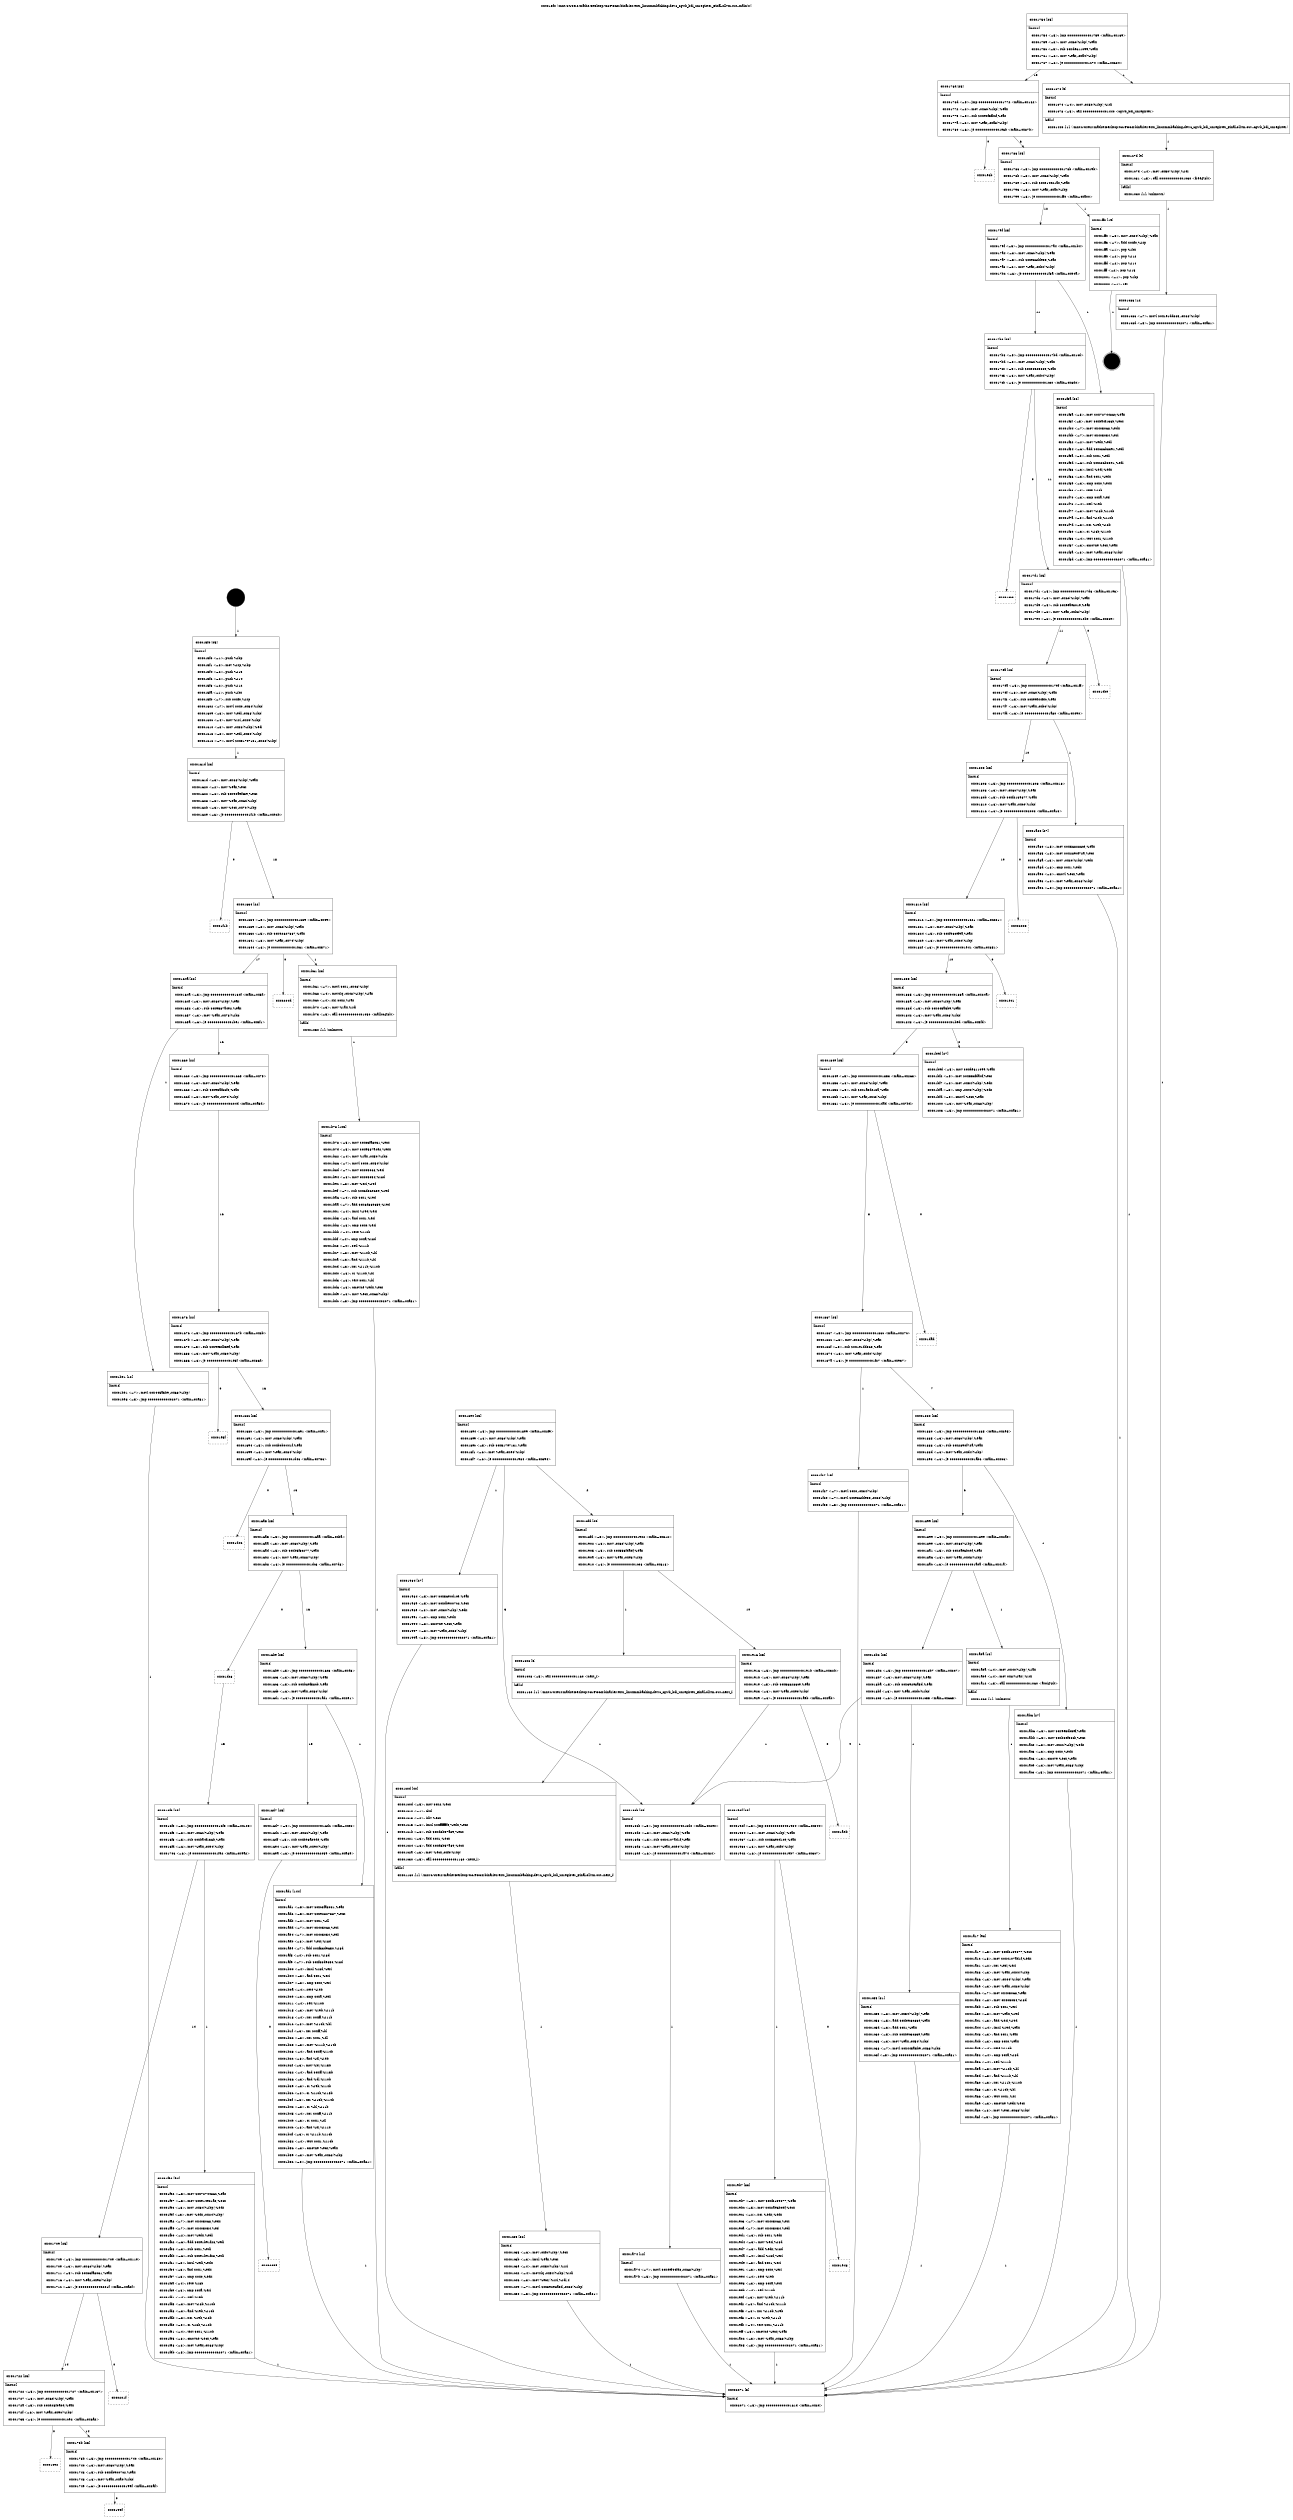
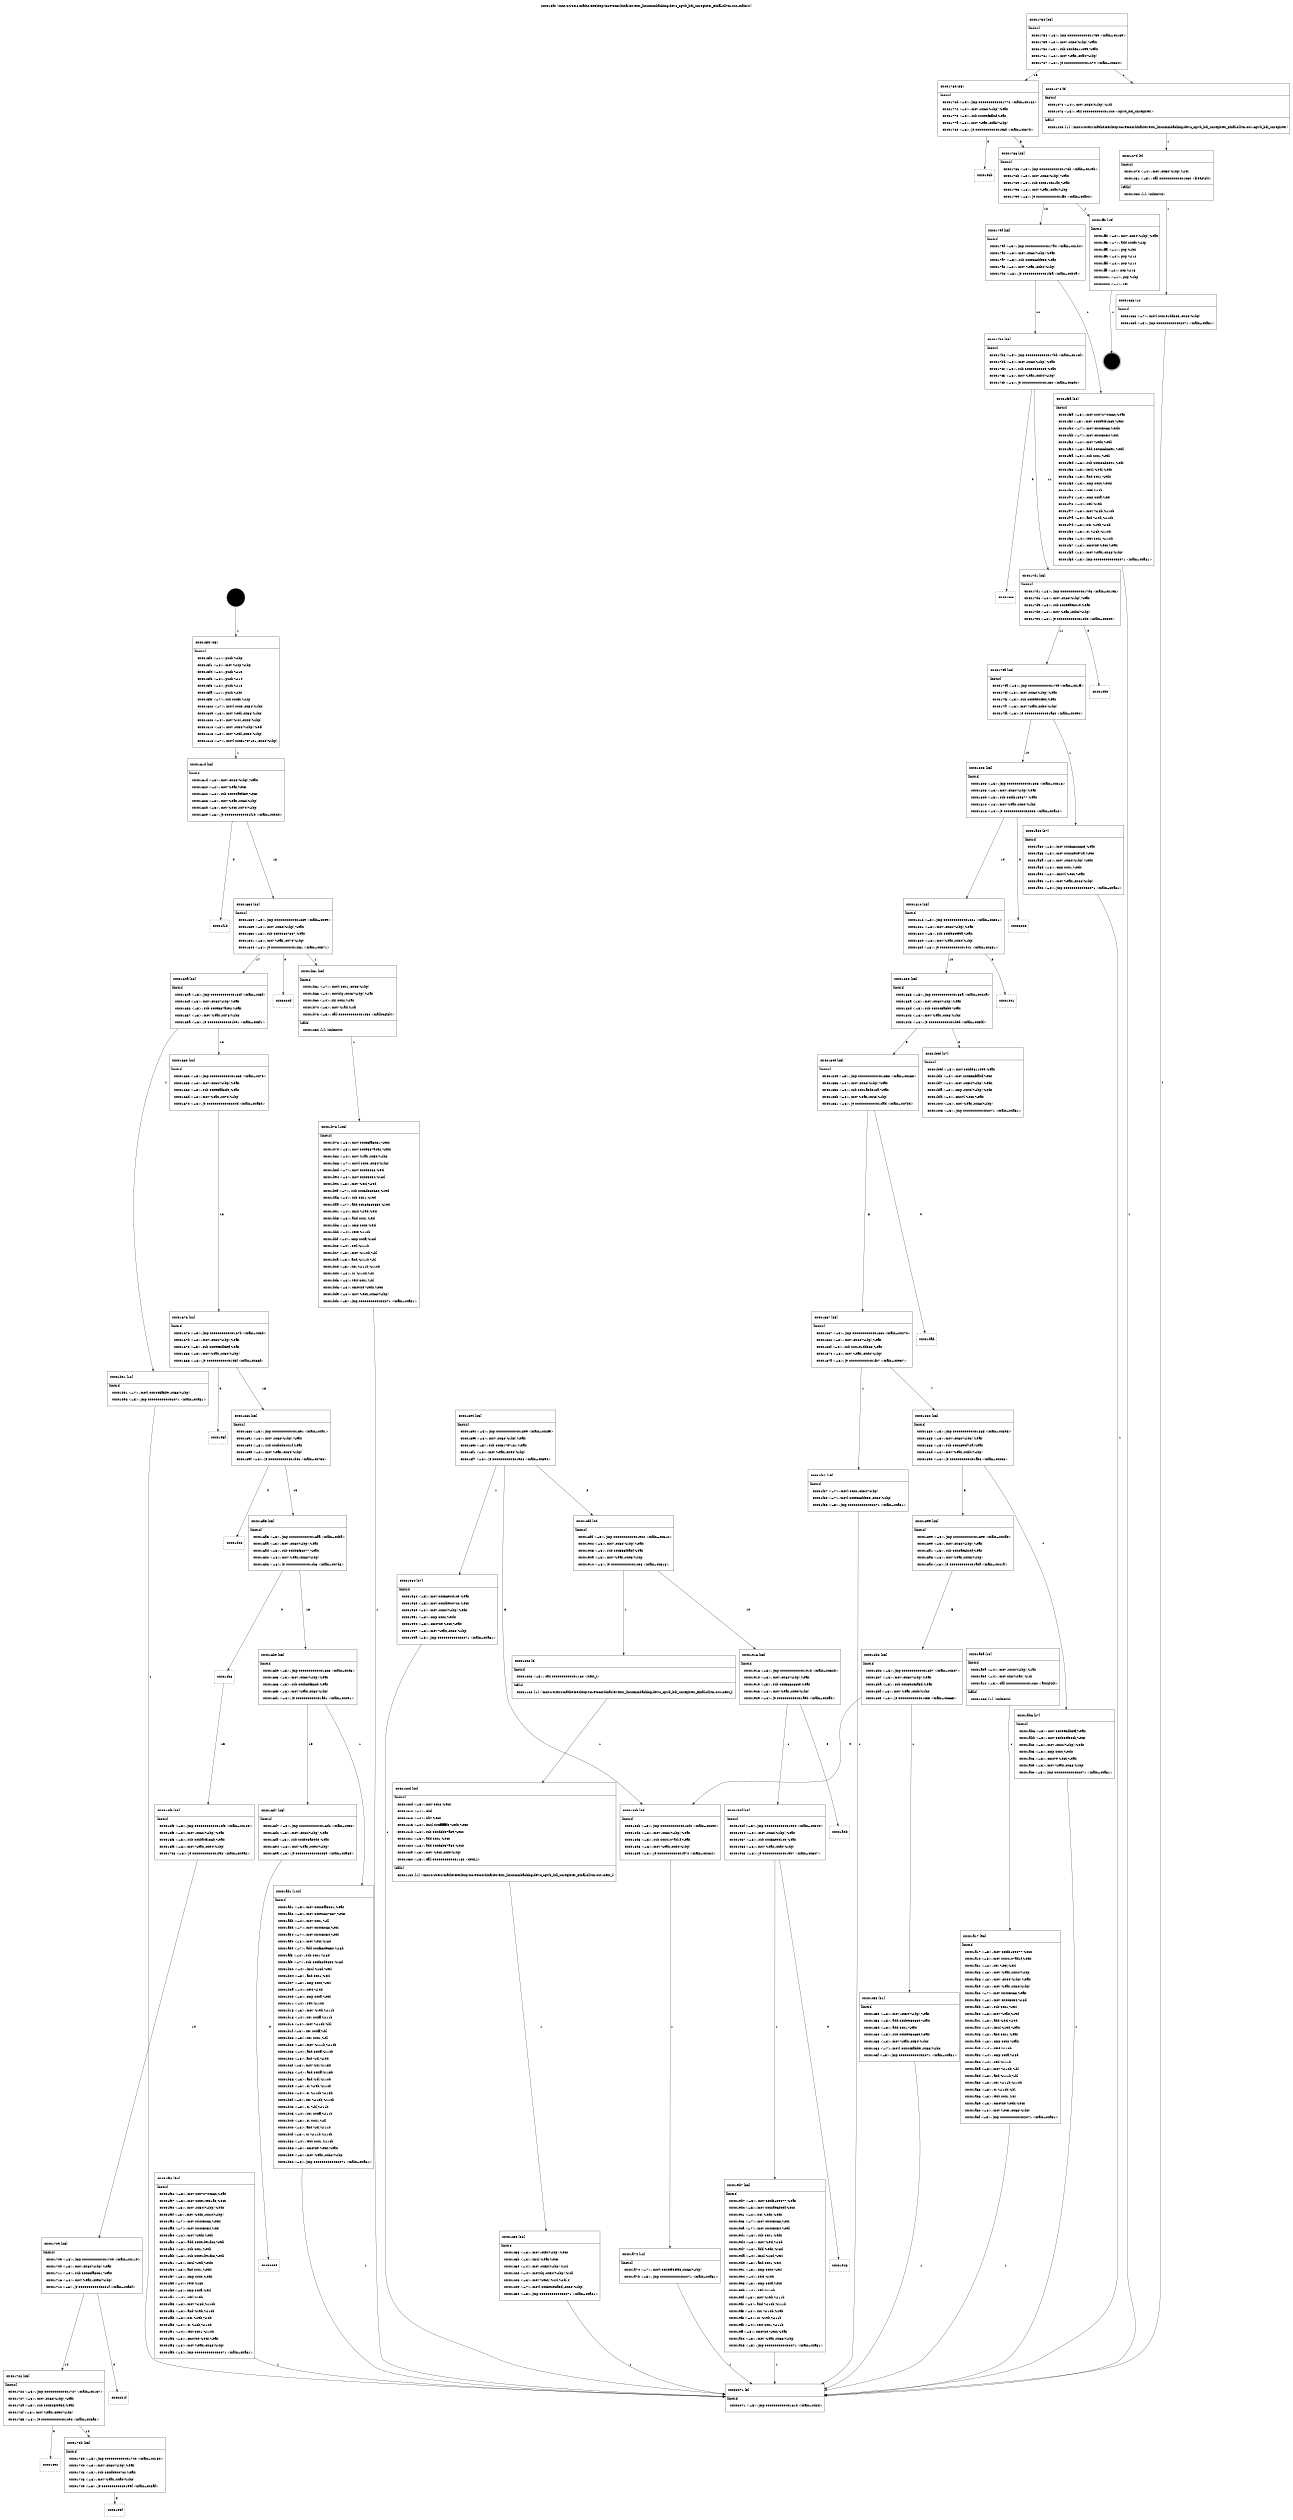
edge "0x401899 [25]" -> "0x401a0a [13]": removed, label "1"
edge "0x401916 [25]" -> "0x4018cb [25]": now "0x401916 [25]" -> "0x40192f [25]"
edge "0x4016f0 [25]" -> "0x401f92 [94]": removed, label "1"
